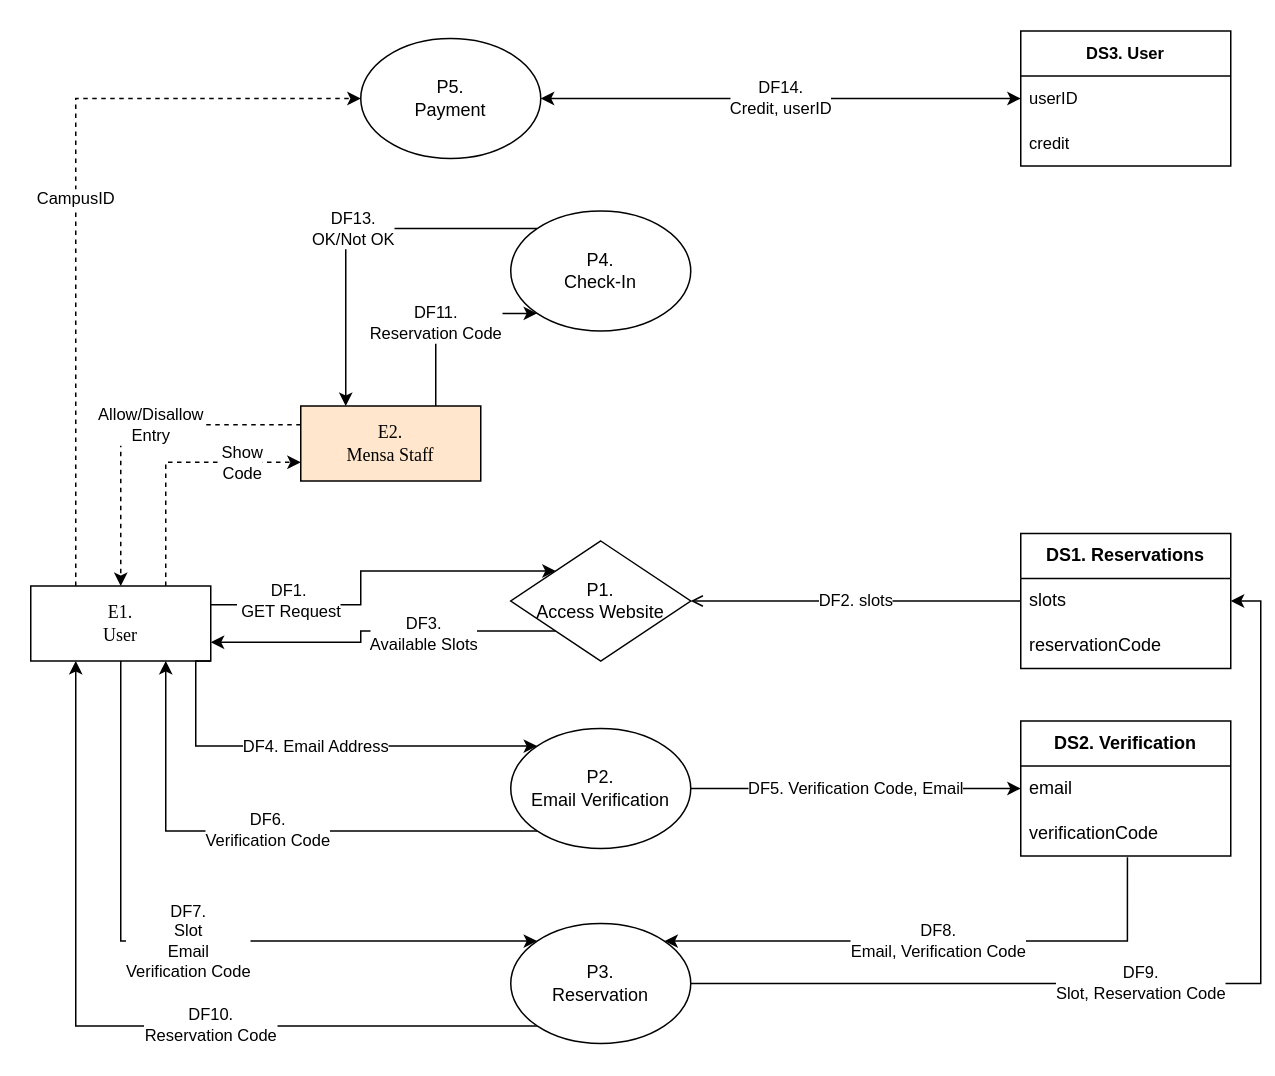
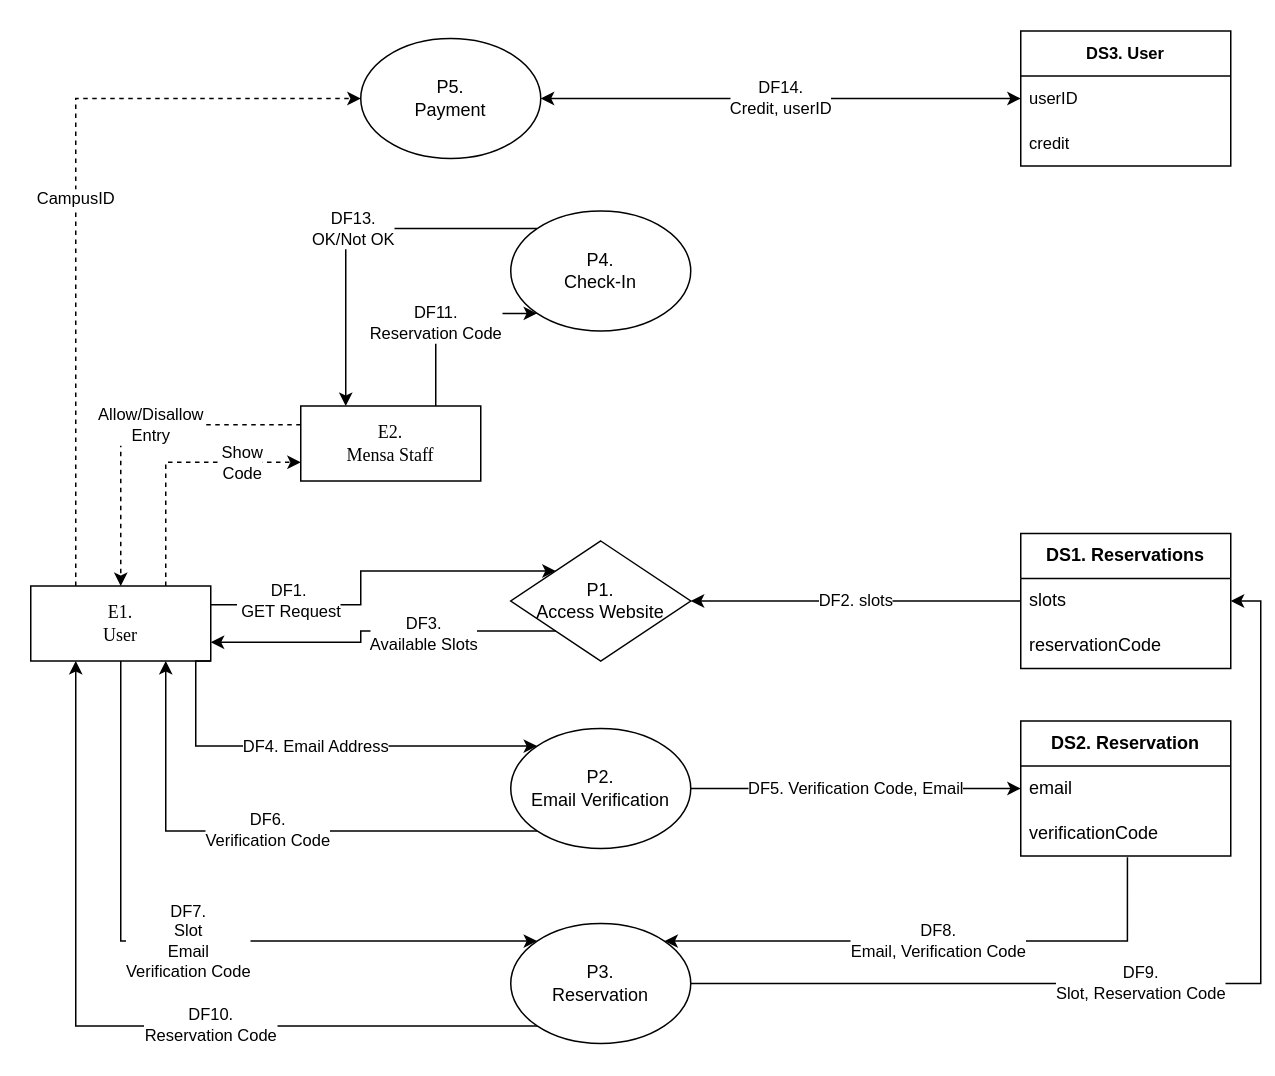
node "E2. Mensa Staff": fillcolor #ffe6cc -> #ffffff
edge "slots" -> "P1. Access Website": arrowhead open -> classic
node "DS2. Verification": label "DS2. Verification" -> "DS2. Reservation"
